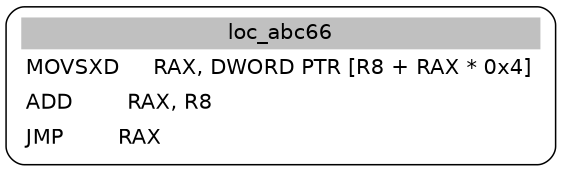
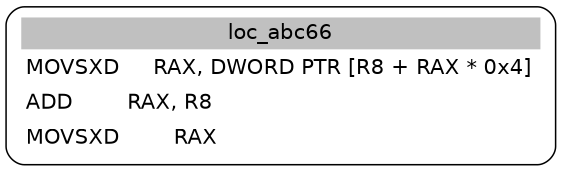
node "loc_abc66": text "JMP        RAX" -> "MOVSXD        RAX"
